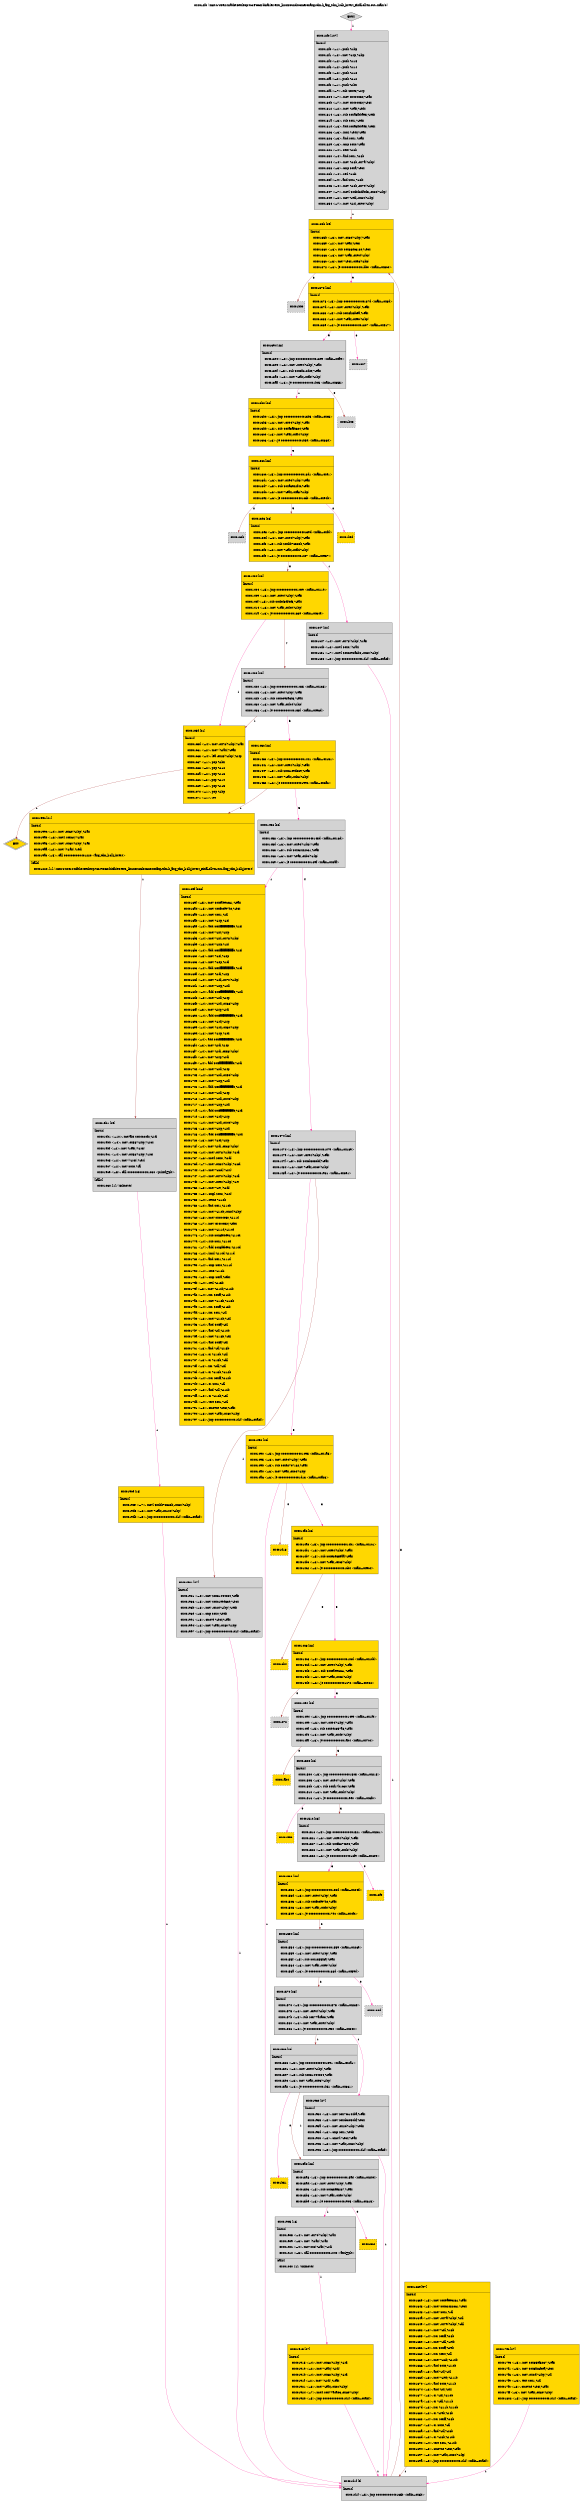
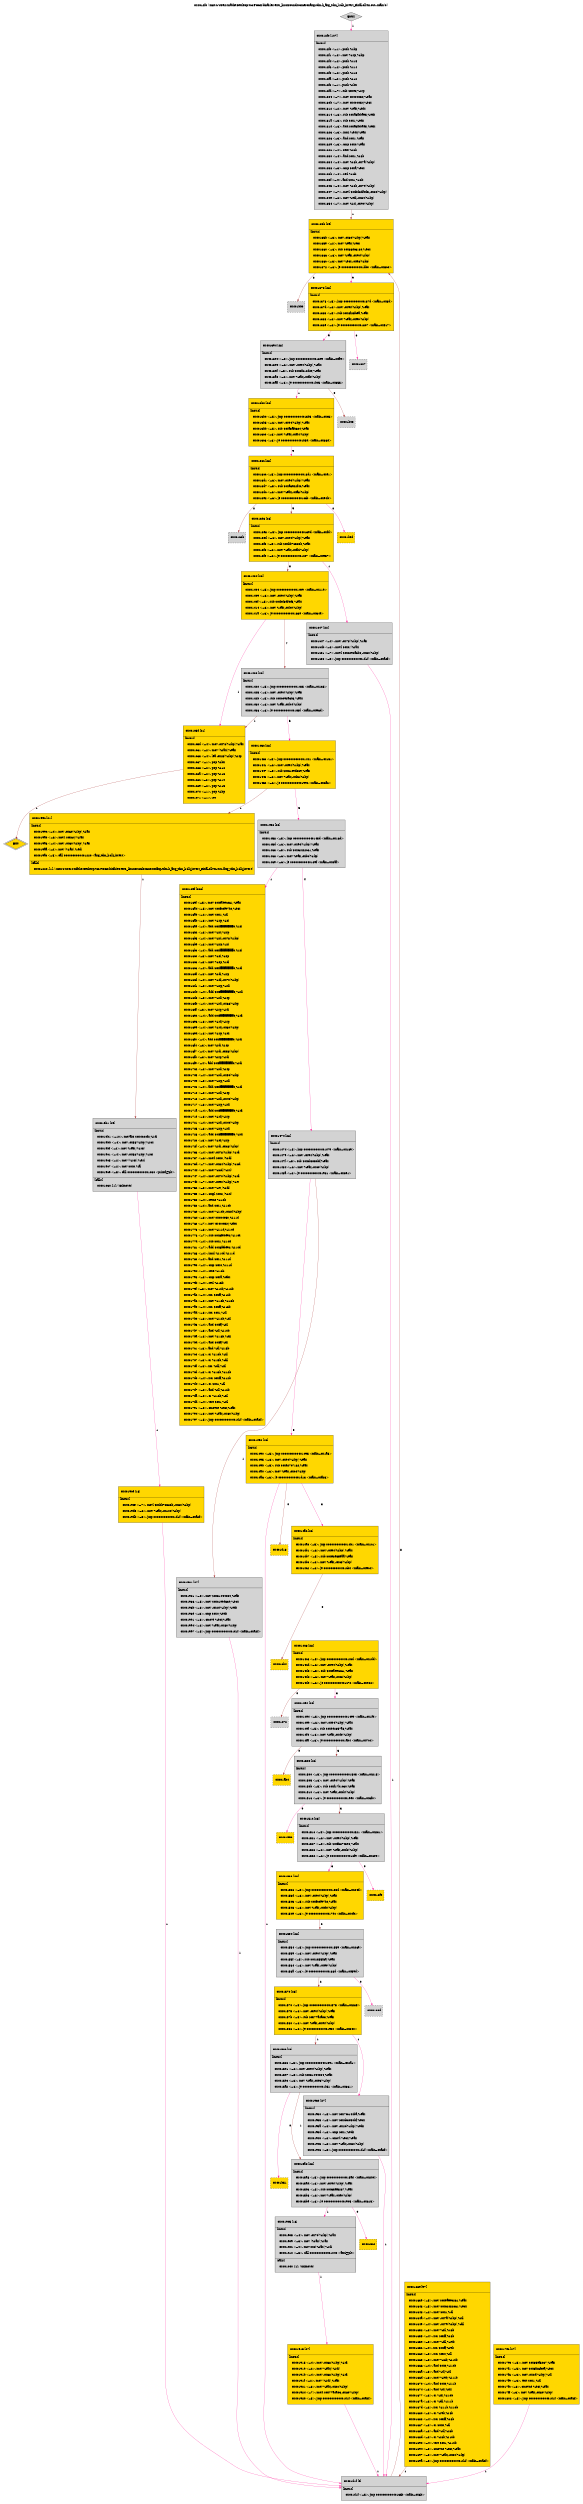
edge "0x4014ac [28]" -> "0x4014c8 [28]": removed, label "3"
node "0x401570 [28]": fillcolor lightgrey -> gold
